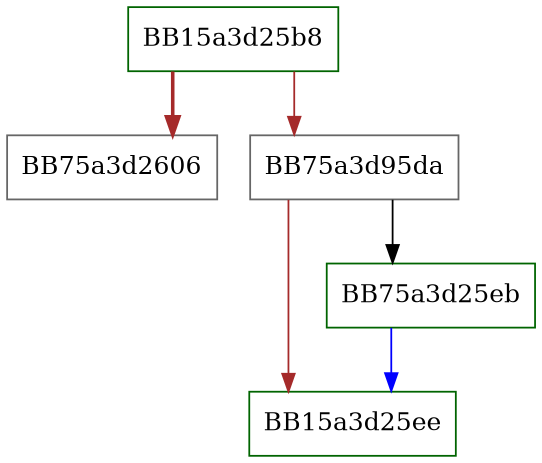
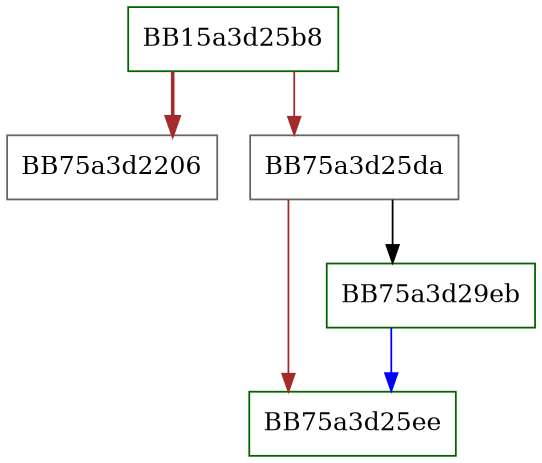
node "BB75a3d2606": label "BB75a3d2606" -> "BB75a3d2206"
node "BB75a3d95da": label "BB75a3d95da" -> "BB75a3d25da"
node "BB75a3d25eb": label "BB75a3d25eb" -> "BB75a3d29eb"
node "BB15a3d25ee": label "BB15a3d25ee" -> "BB75a3d25ee"
